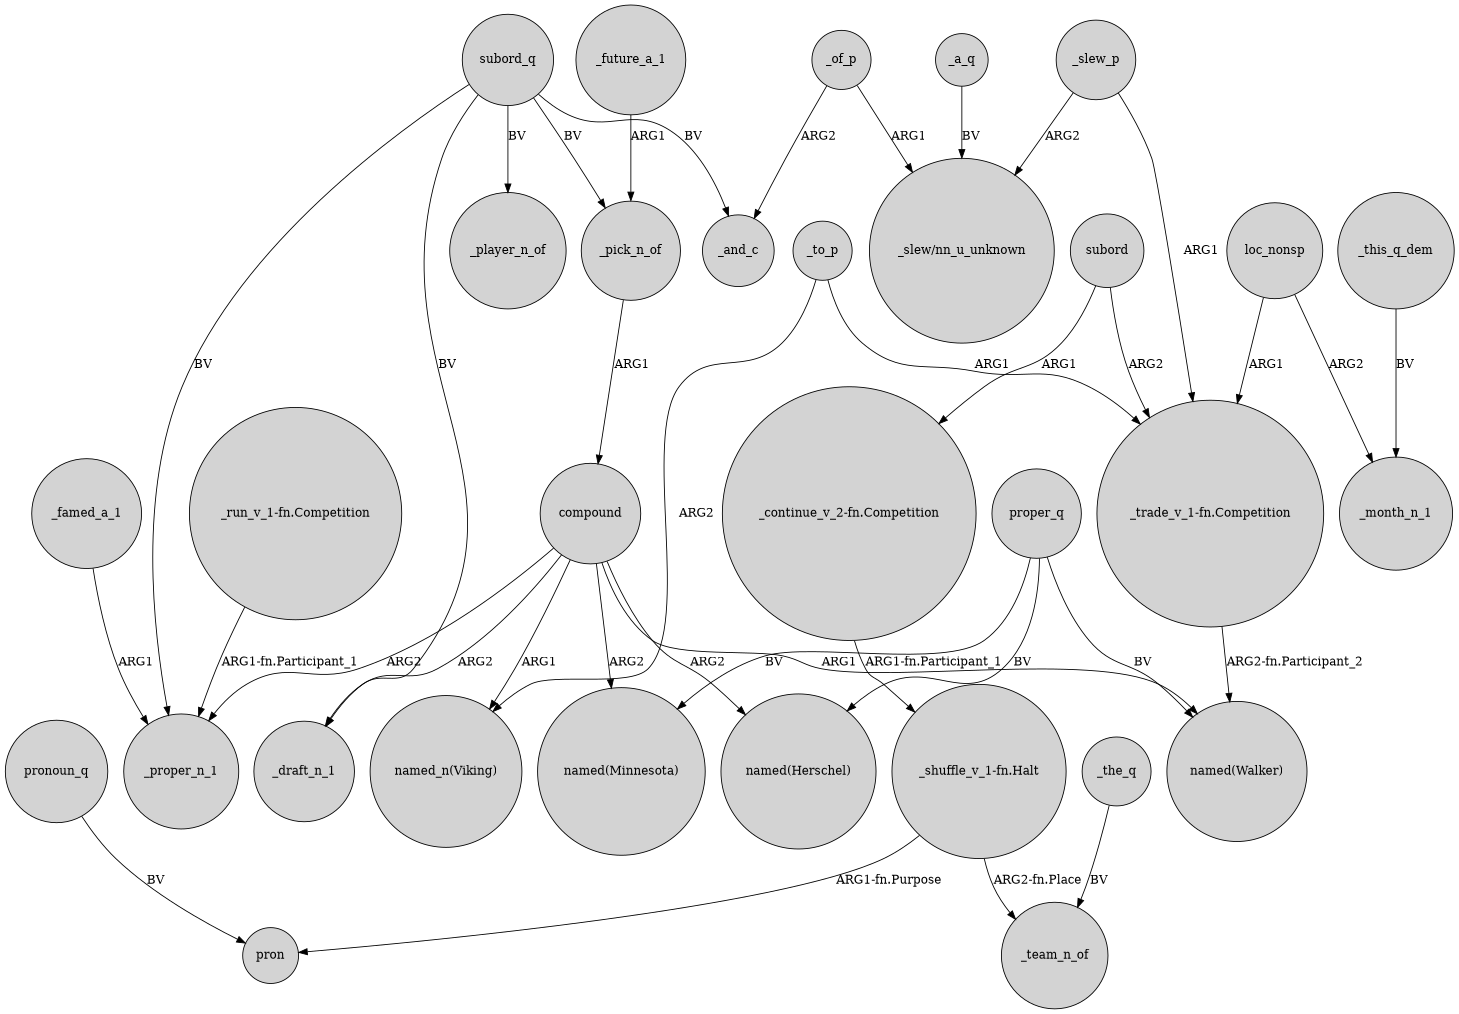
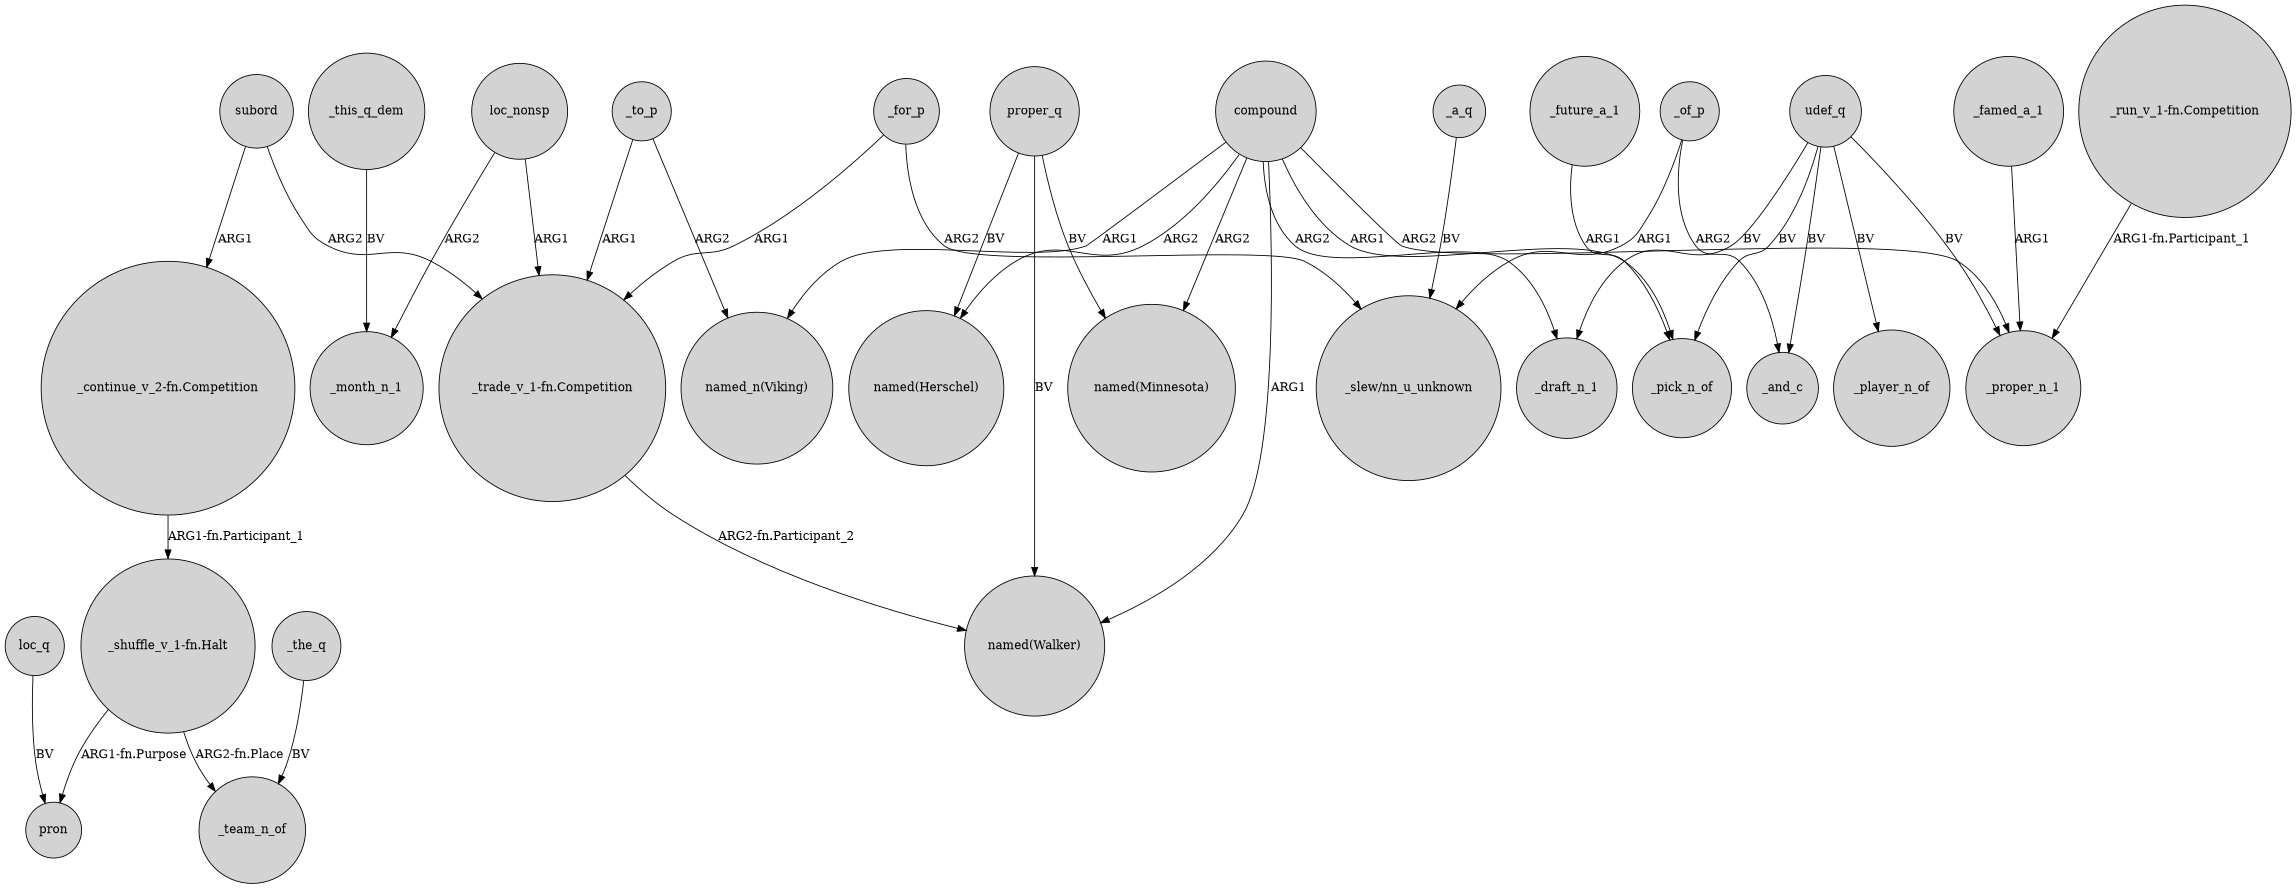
node "subord_q": label "subord_q" -> "udef_q"
node "_slew_p": label "_slew_p" -> "_for_p"
edge "_pick_n_of" -> "compound": reversed
node "pronoun_q": label "pronoun_q" -> "loc_q"
